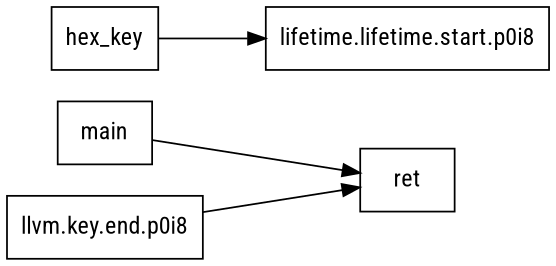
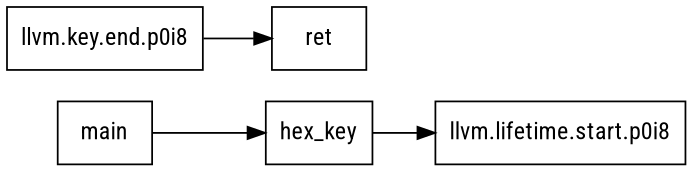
node "lifetime.lifetime.start.p0i8": label "lifetime.lifetime.start.p0i8" -> "llvm.lifetime.start.p0i8"
edge "main" -> "ret": now "main" -> "hex_key"
